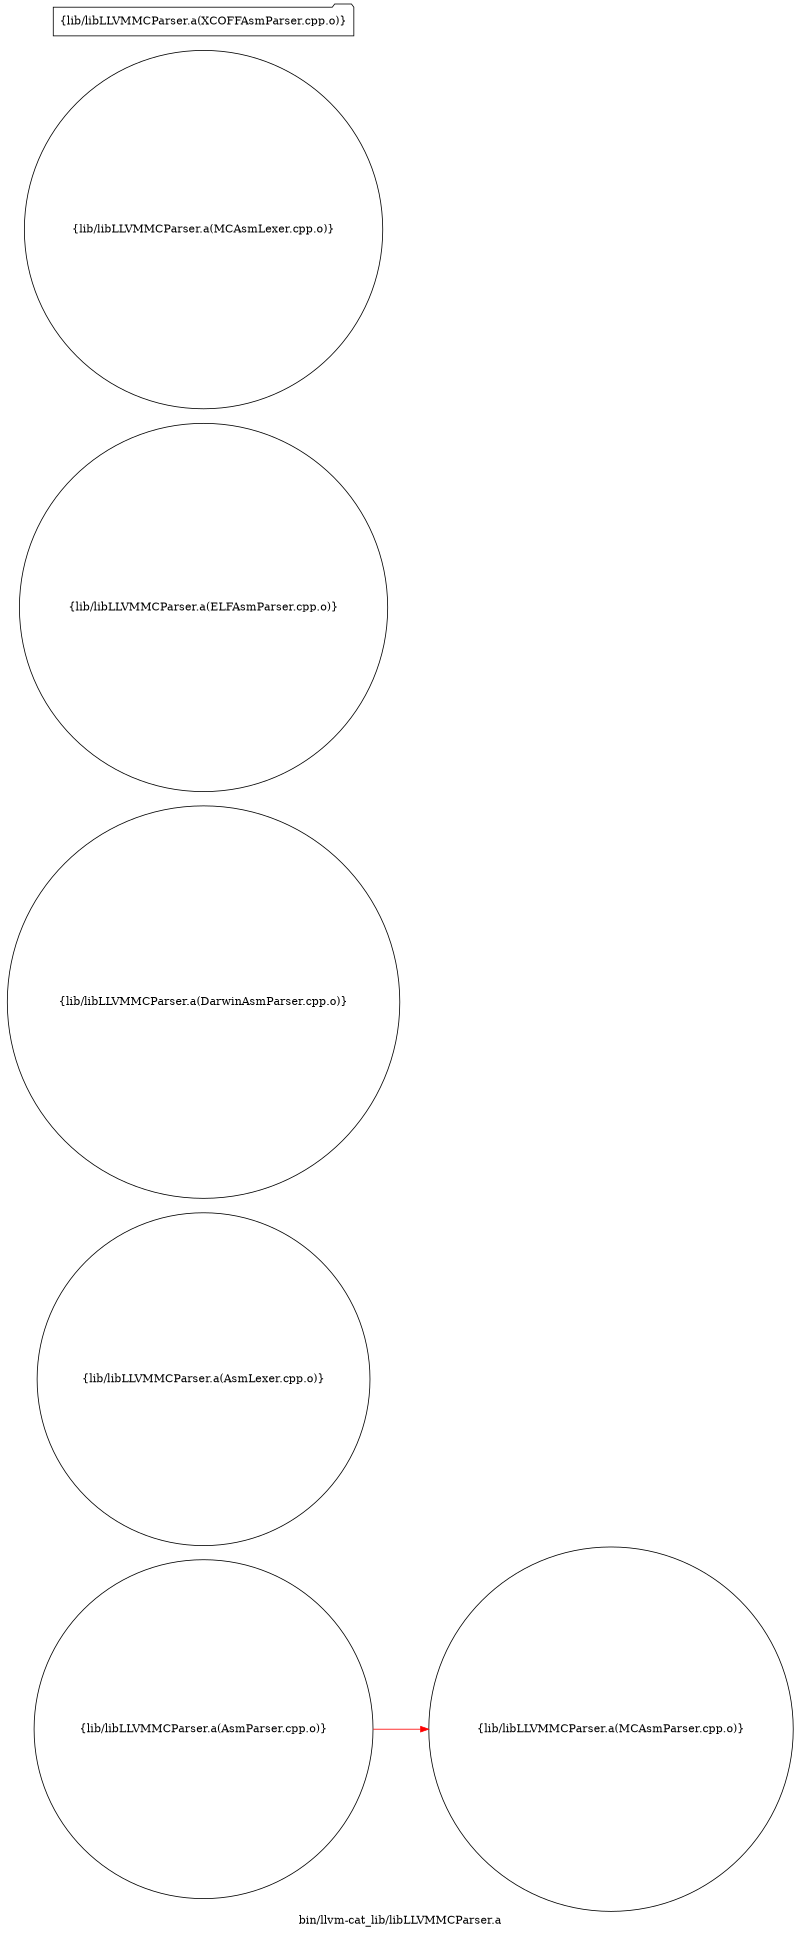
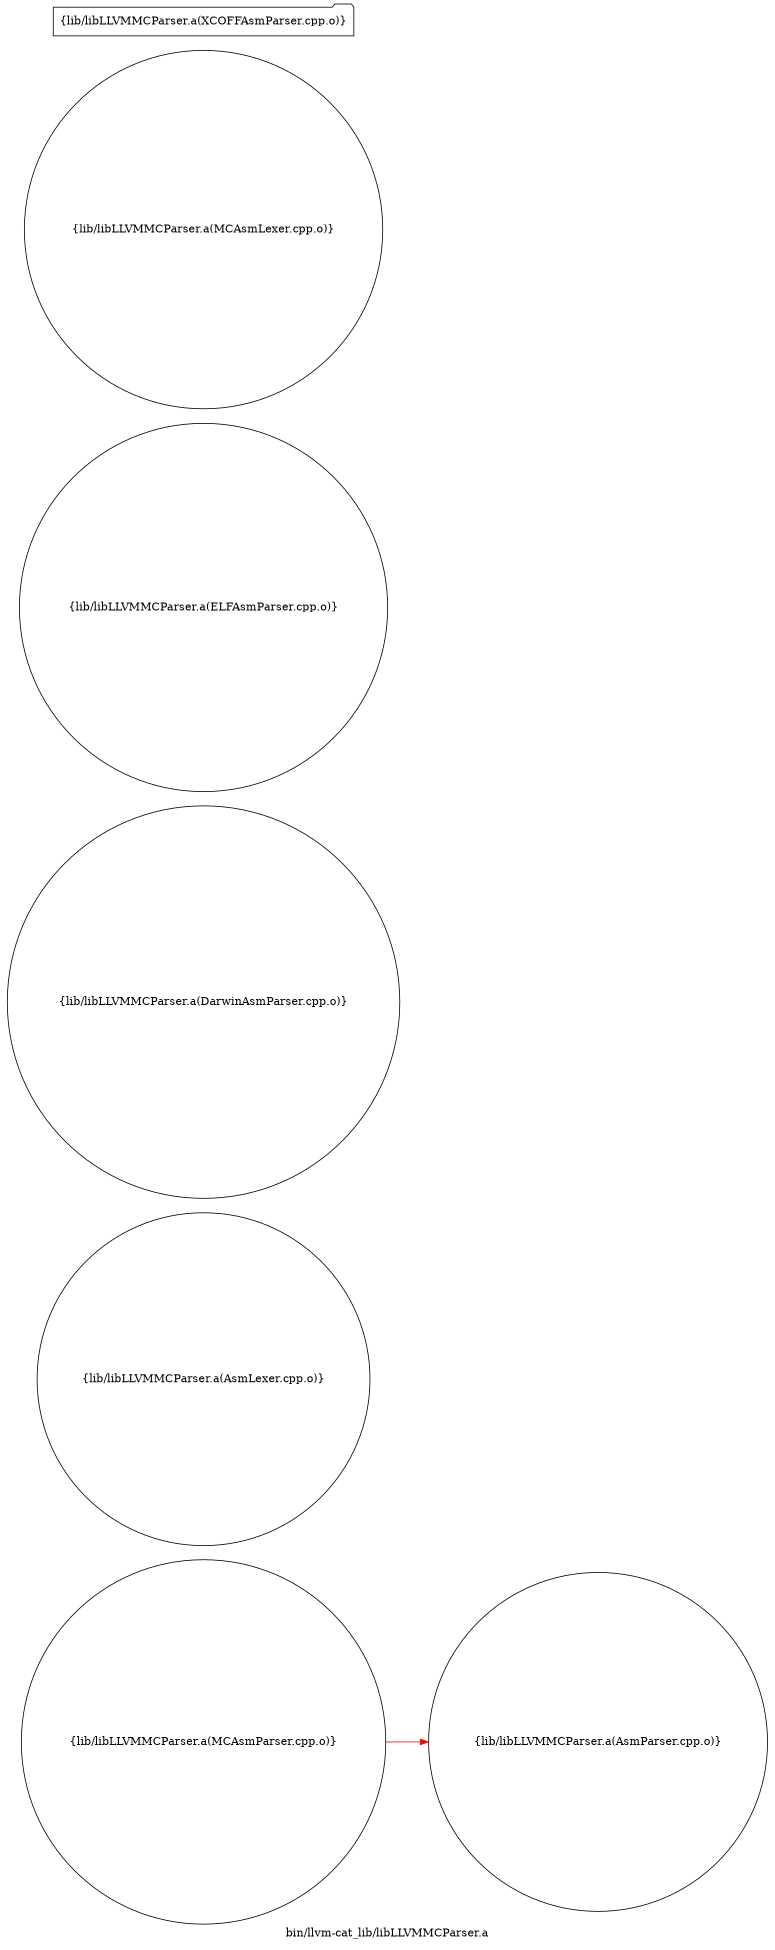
edge "{lib/libLLVMMCParser.a(AsmParser.cpp.o)}" -> "{lib/libLLVMMCParser.a(MCAsmParser.cpp.o)}": reversed
